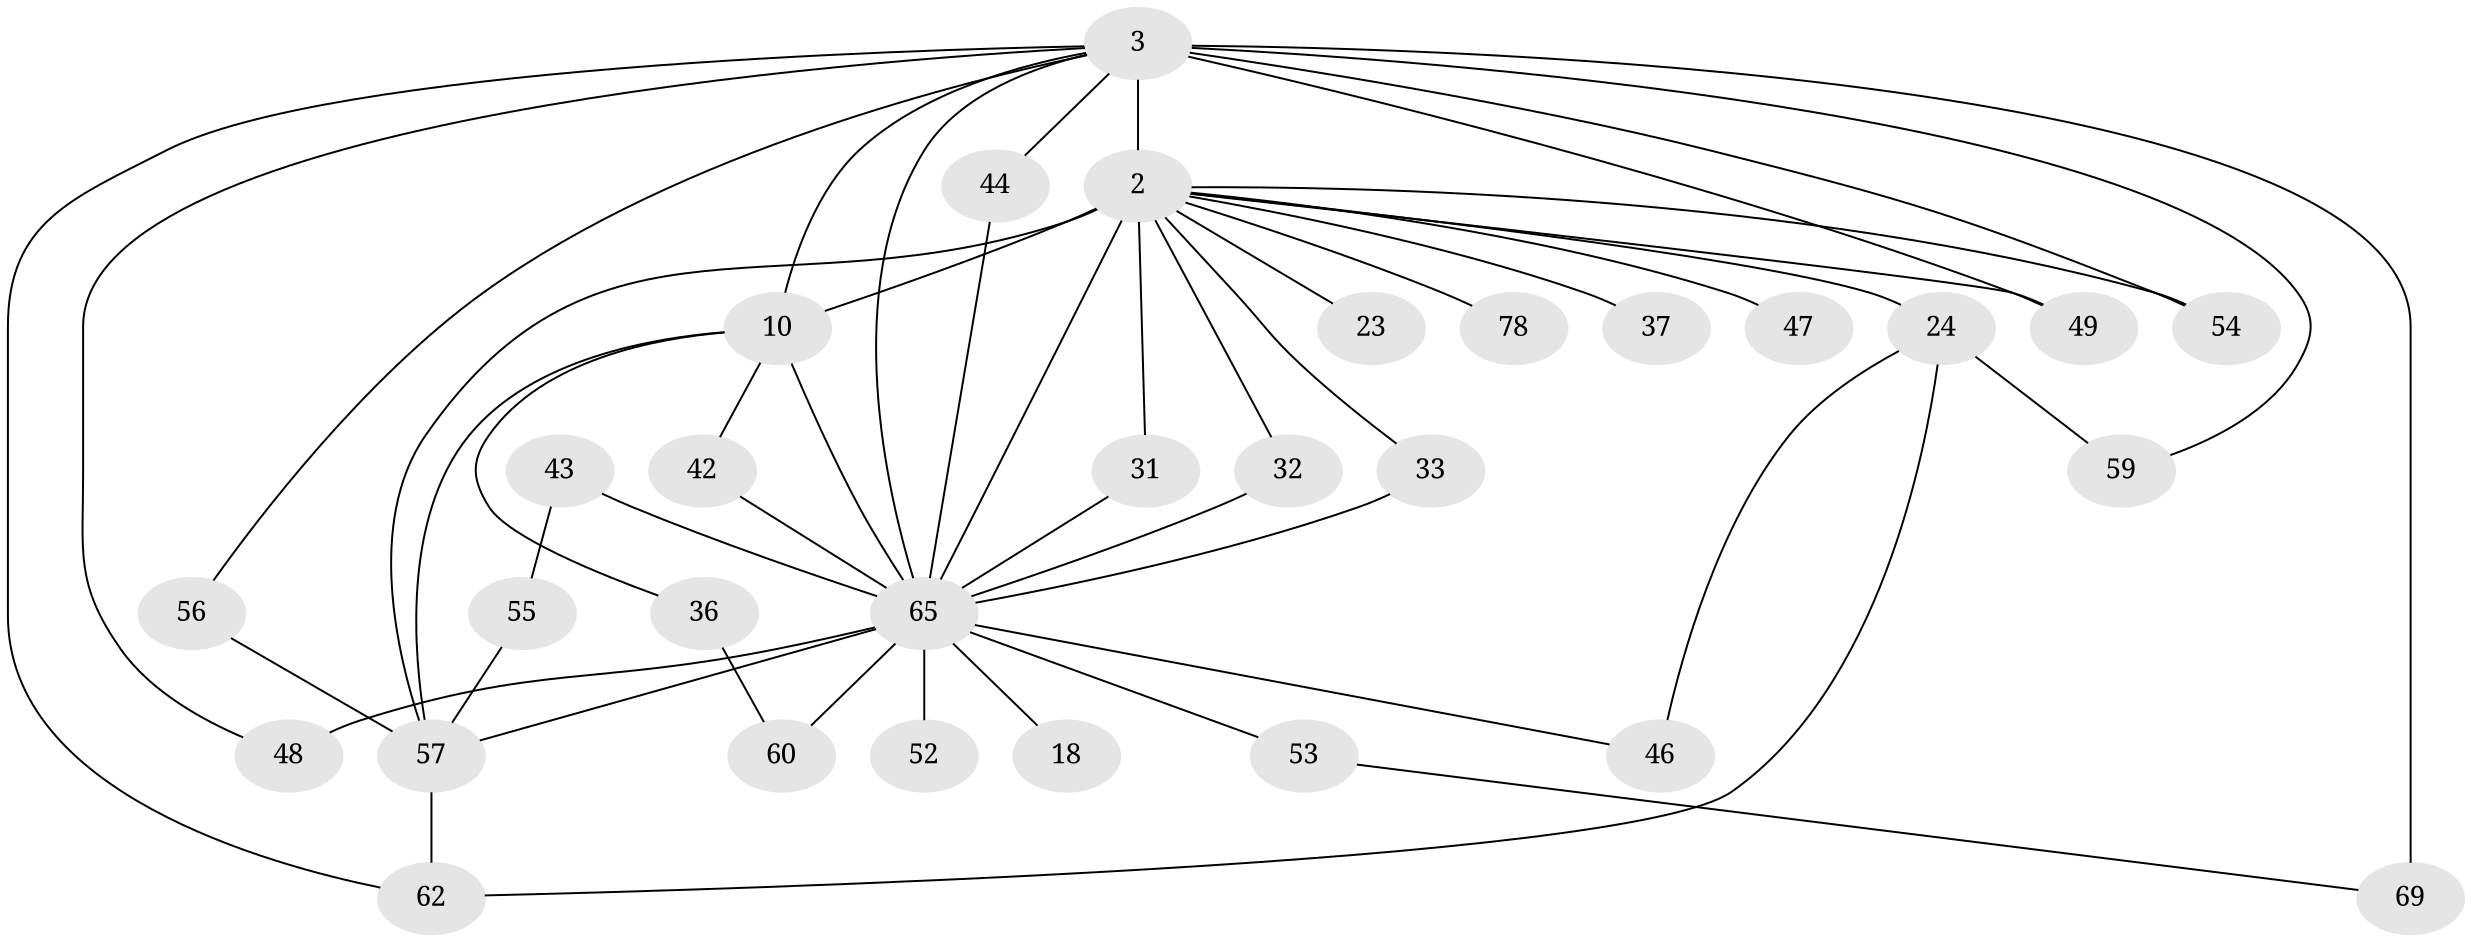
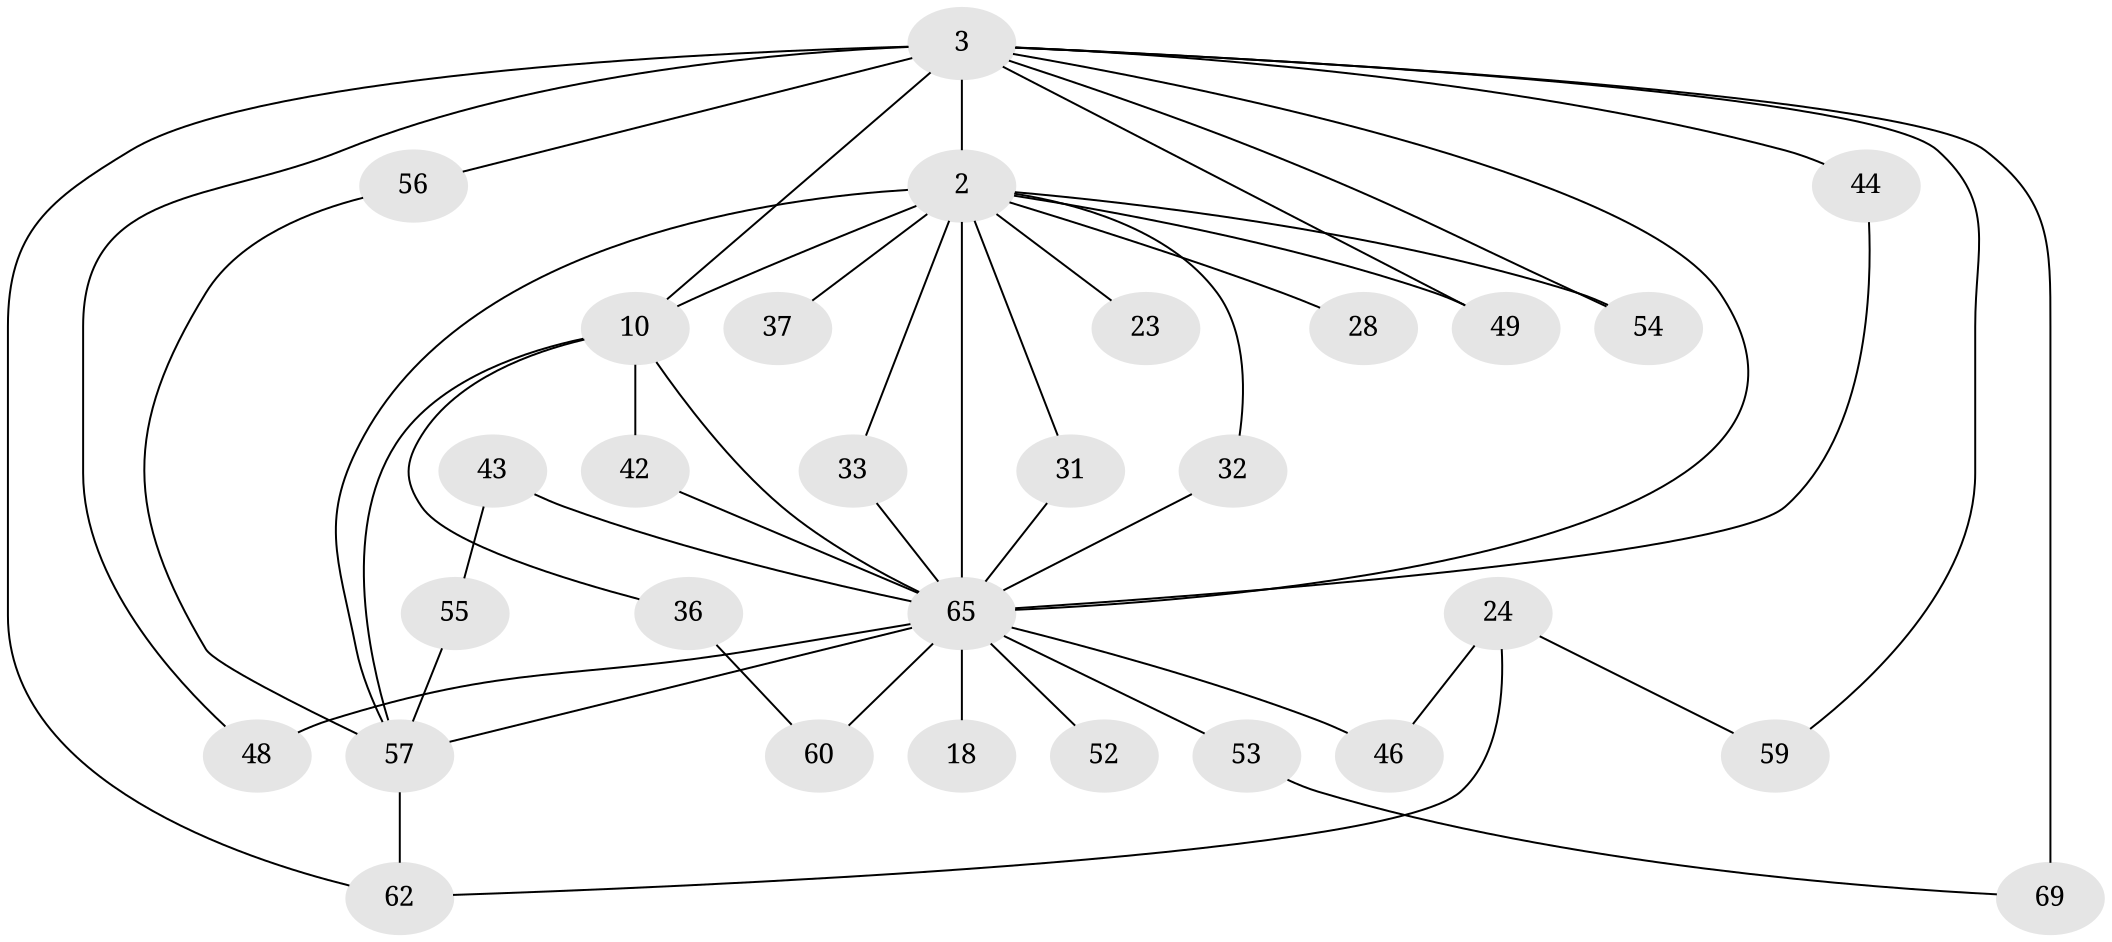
edge "2" -- "24": removed
node "78": label "78" -> "28"
node "47": removed
